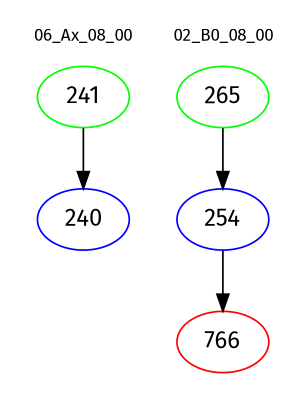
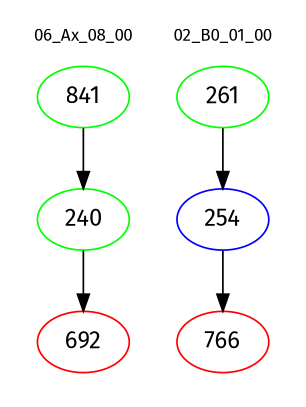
cluster "02_B0_08_00": label "02_B0_08_00" -> "02_B0_01_00"
node "241": label "241" -> "841"
node "265": label "265" -> "261"
node "240": color blue -> green
node "692": added
